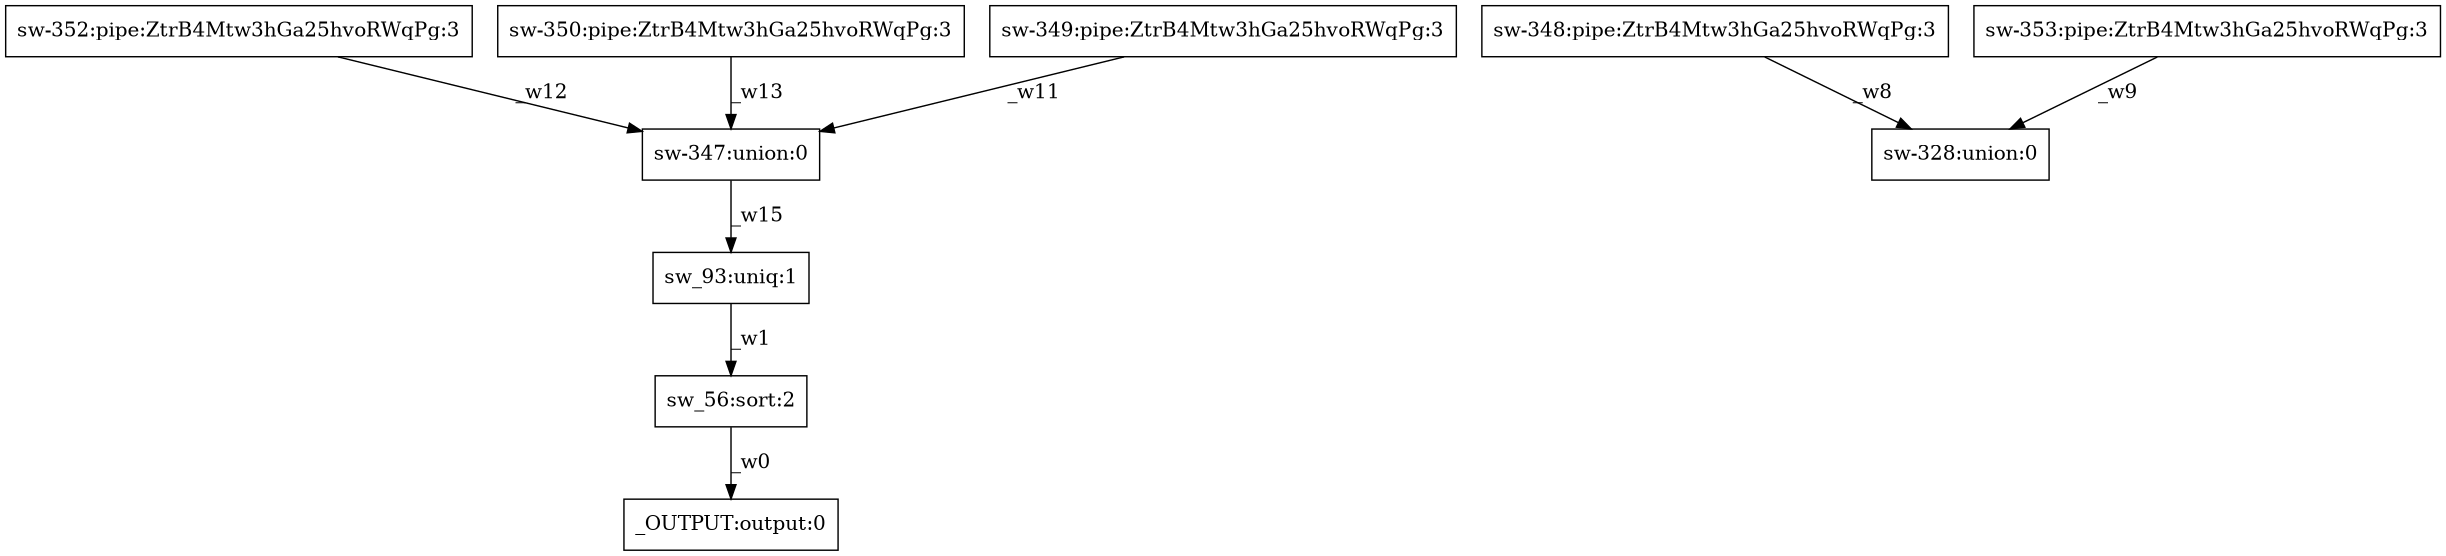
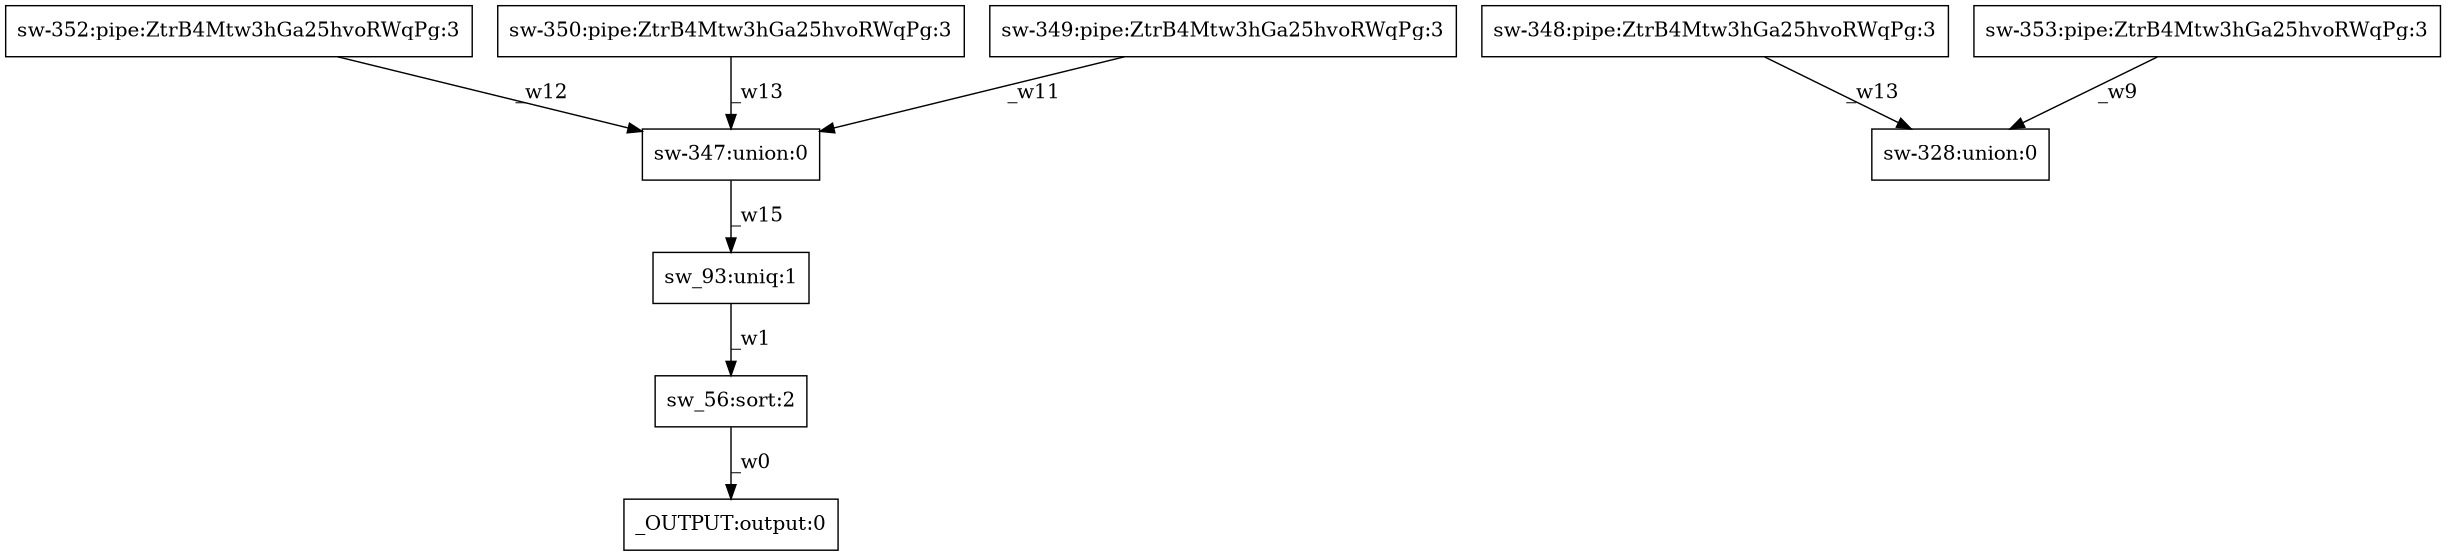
edge "sw-348:pipe:ZtrB4Mtw3hGa25hvoRWqPg:3" -> "sw-328:union:0": label "_w8" -> "_w13"
